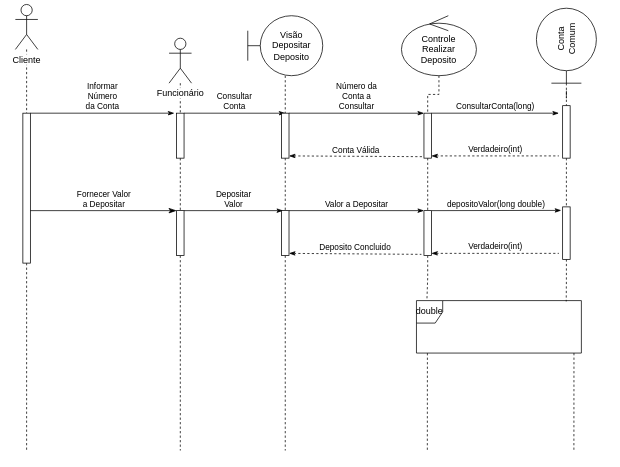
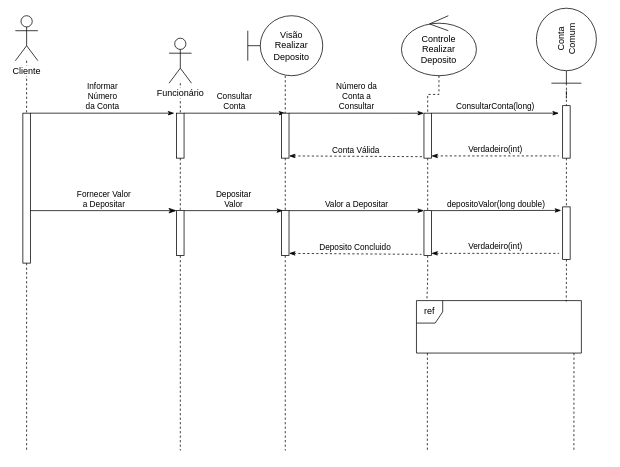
node "Cliente": moved (27, 27) -> (27, 38)
node "Visão Depositar Deposito": label "Visão Depositar Deposito" -> "Visão Realizar Deposito"
node "double": label "double" -> "ref"
